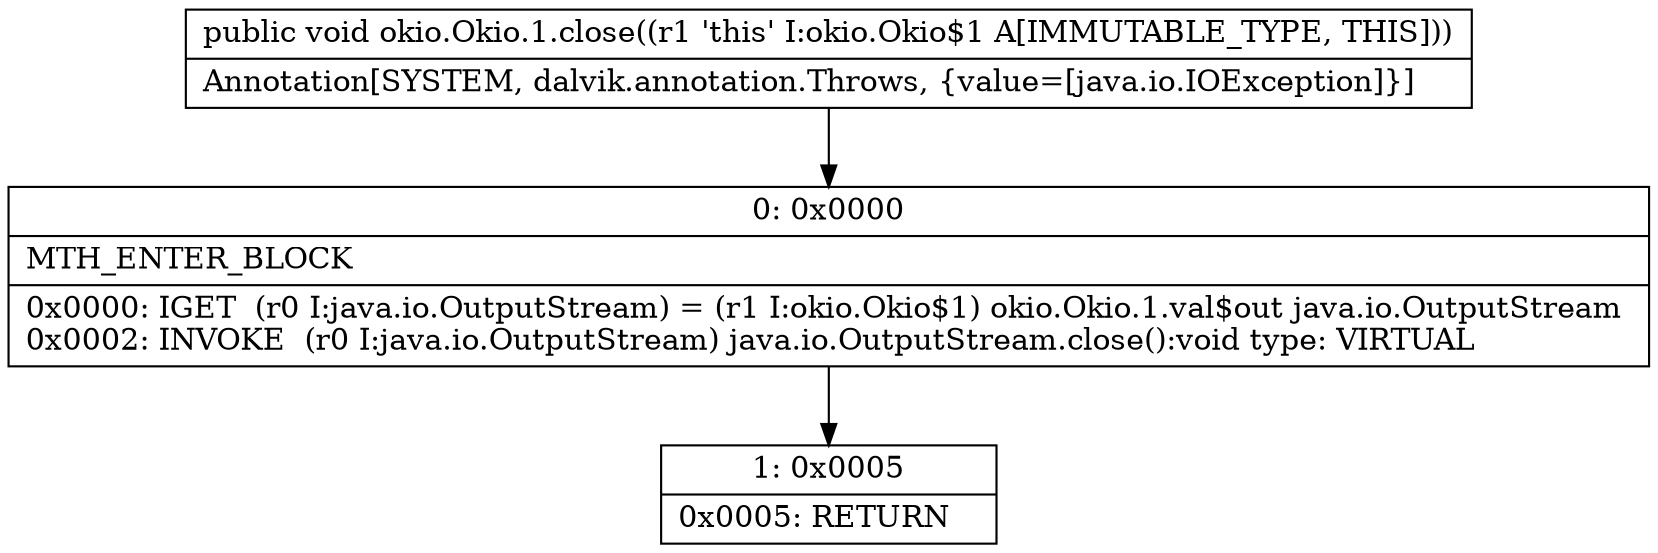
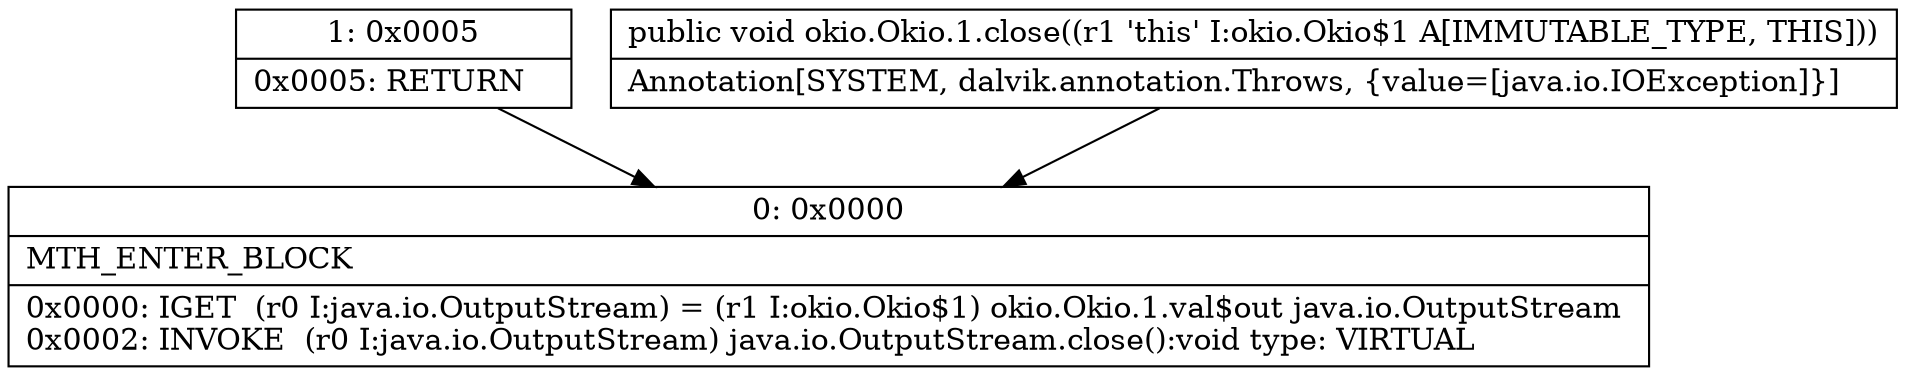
edge "0: 0x0000" -> "1: 0x0005": reversed
